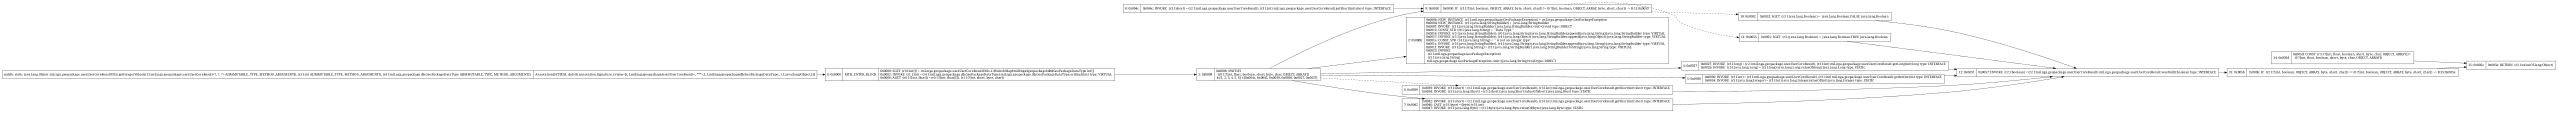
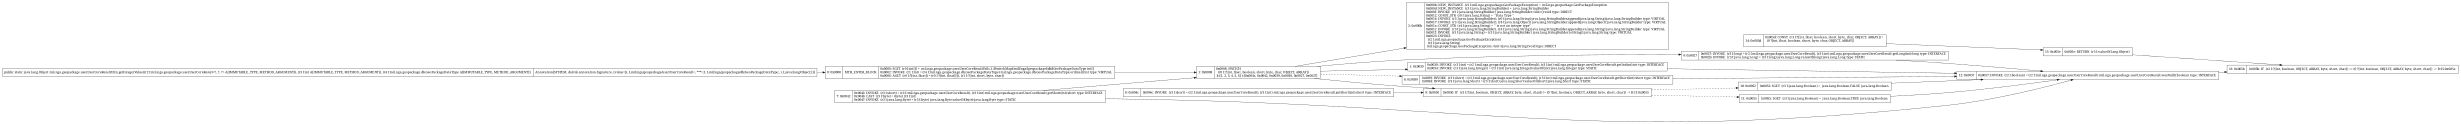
edge "13: 0x005b" -> "15: 0x005e": reversed
edge "1: 0x0008" -> "7: 0x0042": reversed
